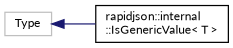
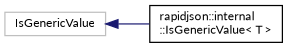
node "Type": label "Type" -> "IsGenericValue"
